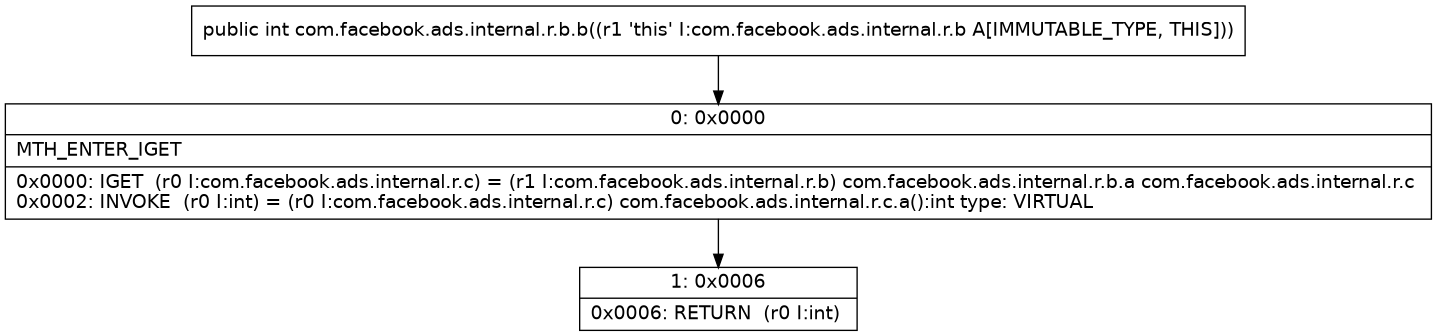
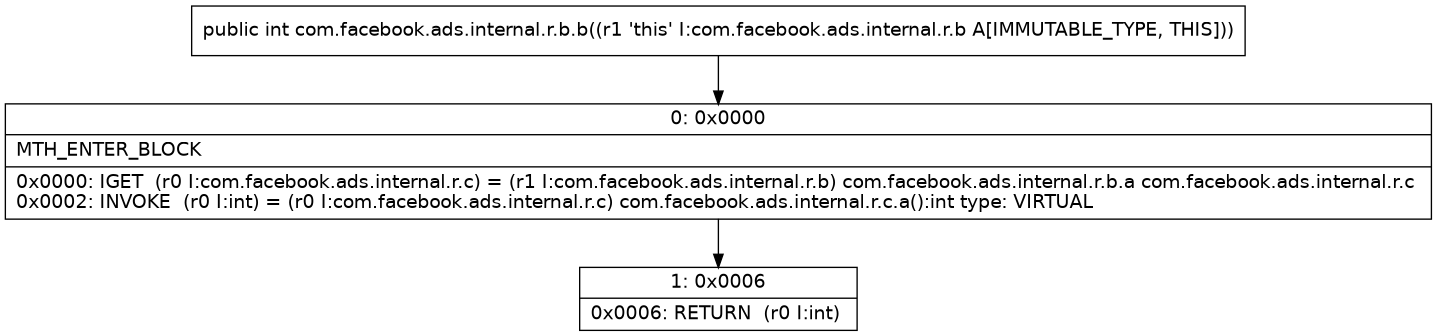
node "0: 0x0000": text "MTH_ENTER_IGET" -> "MTH_ENTER_BLOCK"
